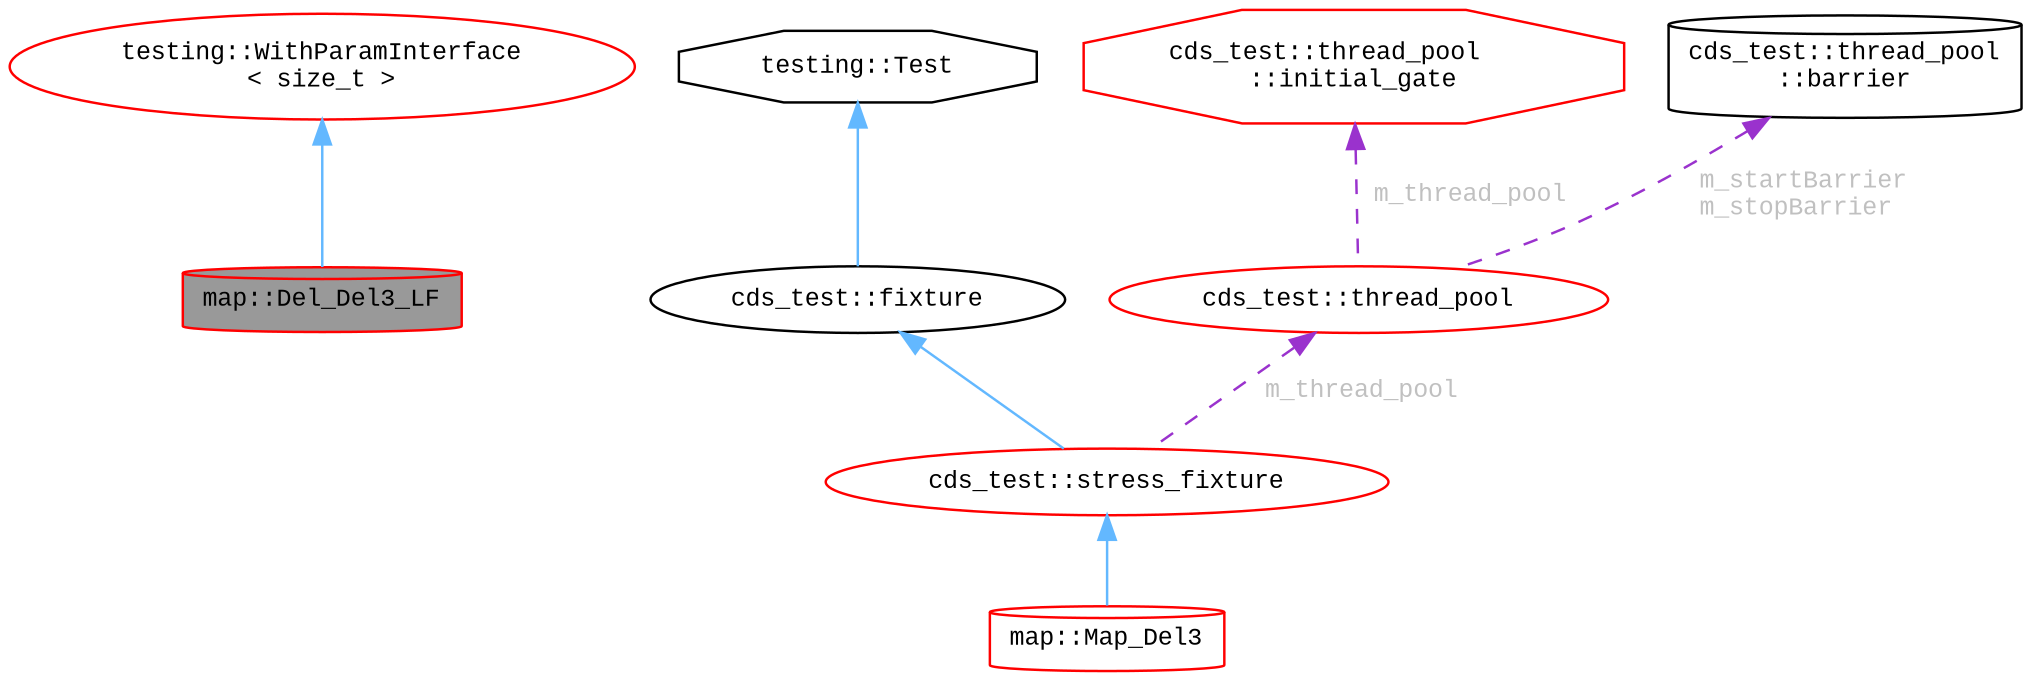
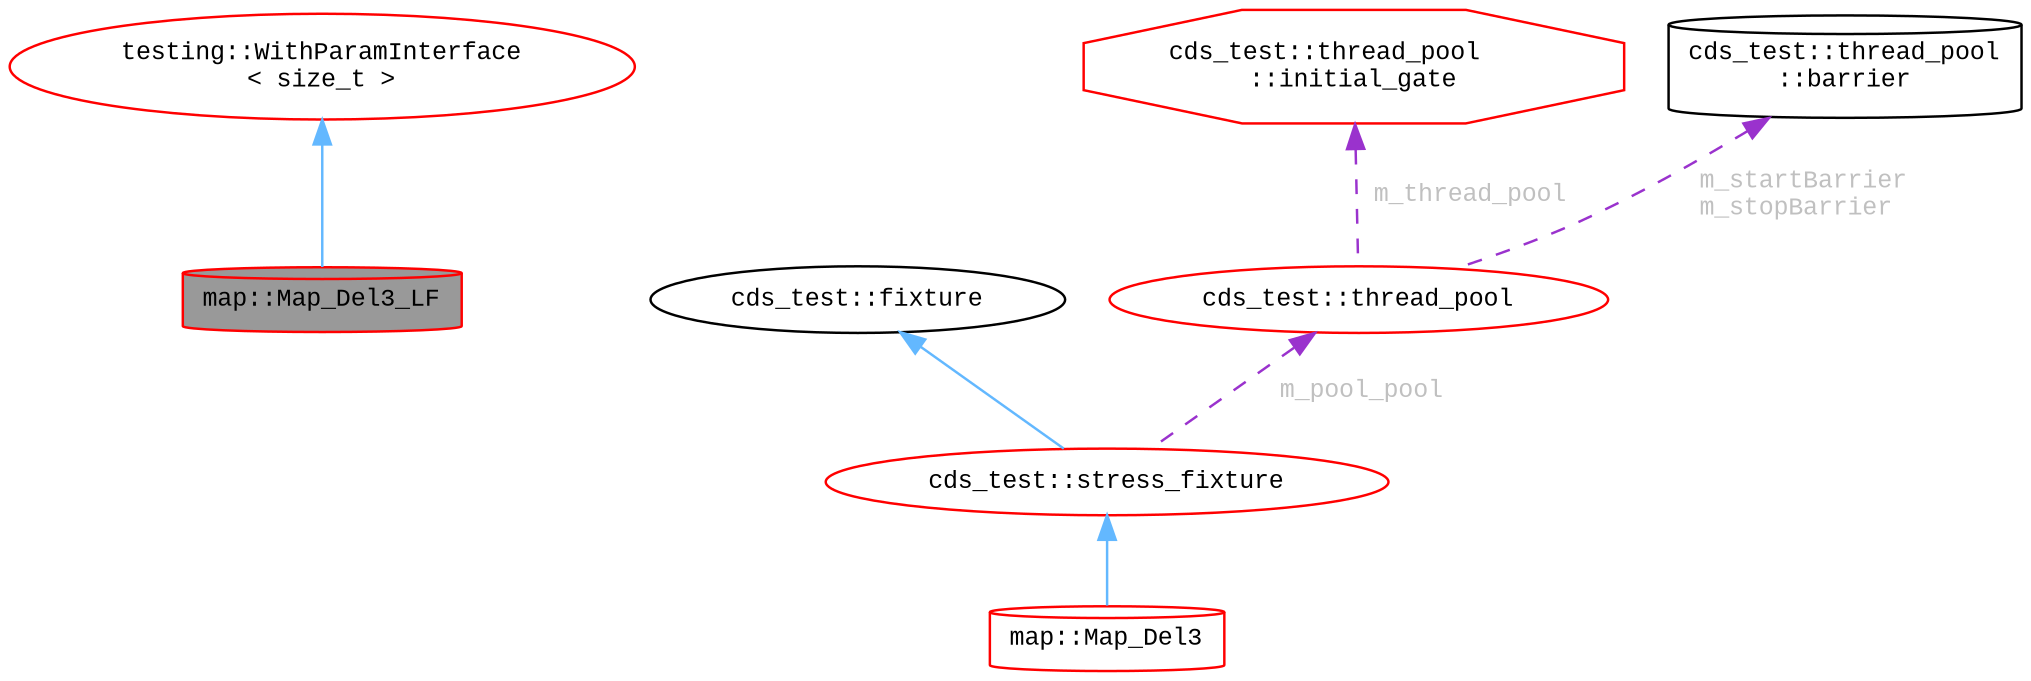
node "testing::Test": removed
node "map::Del_Del3_LF": label "map::Del_Del3_LF" -> "map::Map_Del3_LF"
edge "cds_test::stress_fixture" -> "cds_test::thread_pool": label " m_thread_pool" -> " m_pool_pool"
